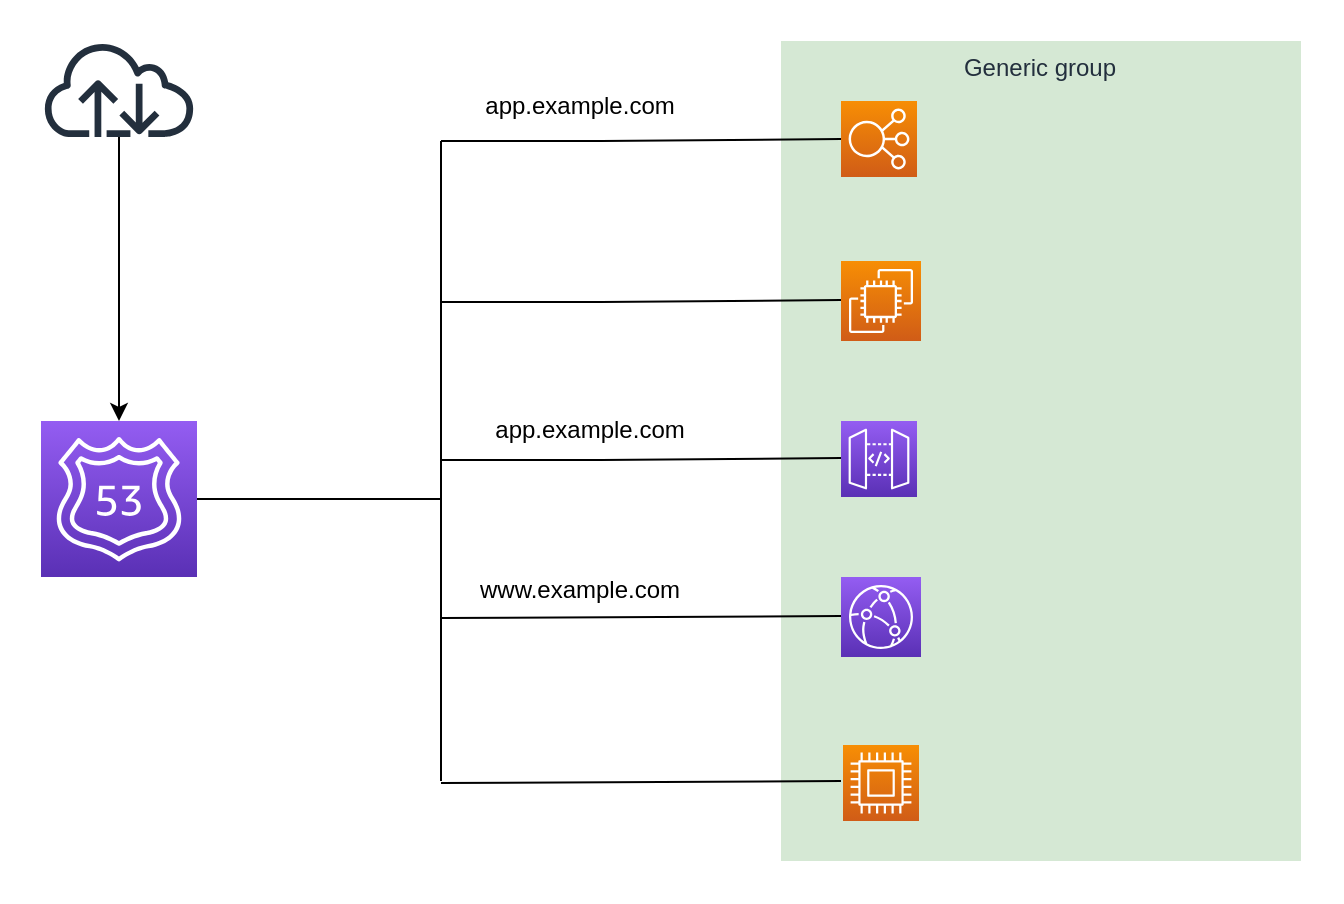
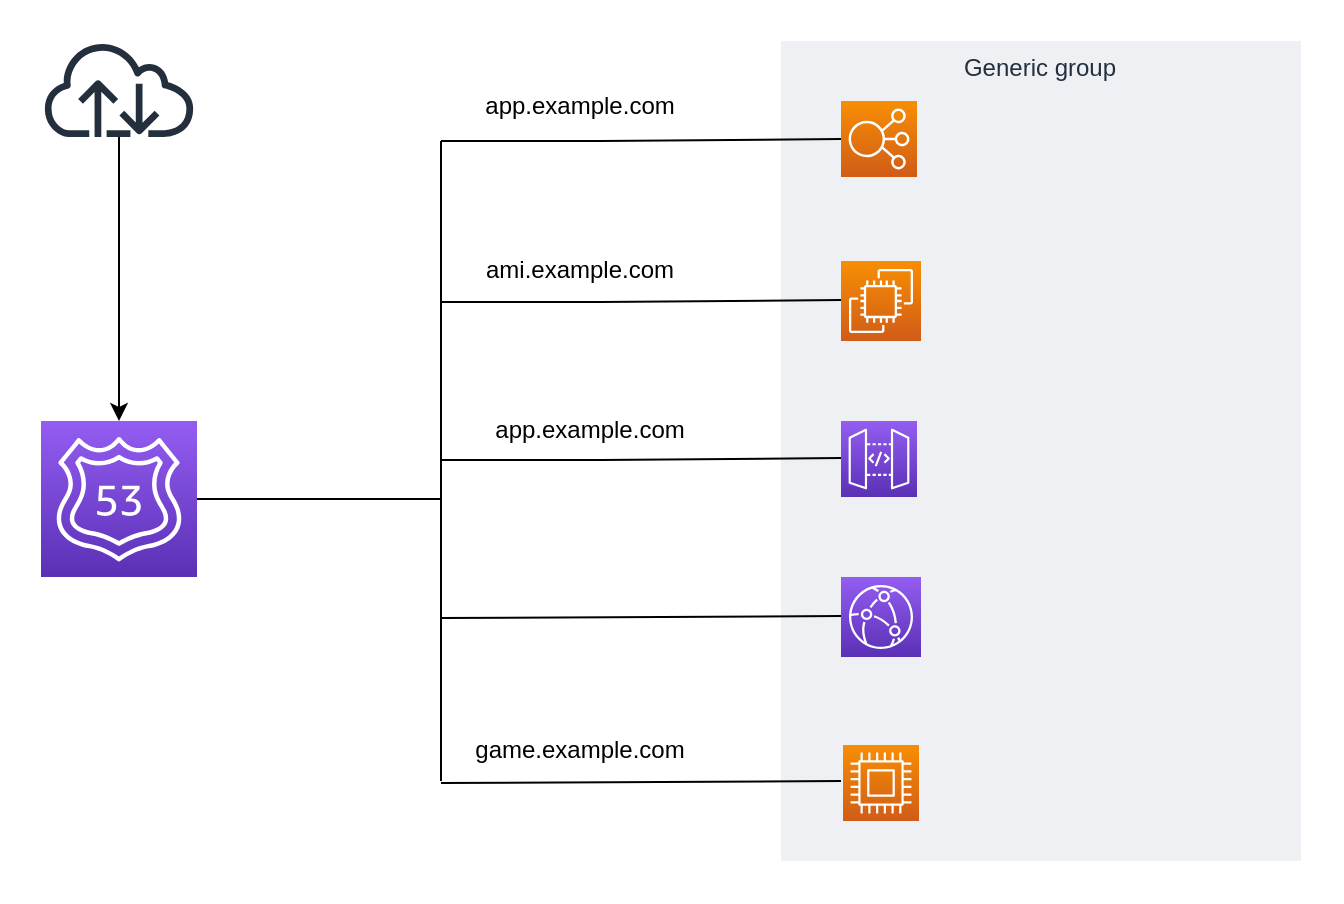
node "ami.example.com": added
node "Generic group": fillcolor #d5e8d4 -> #eff0f3
node "www.example.com": removed
node "game.example.com": added
